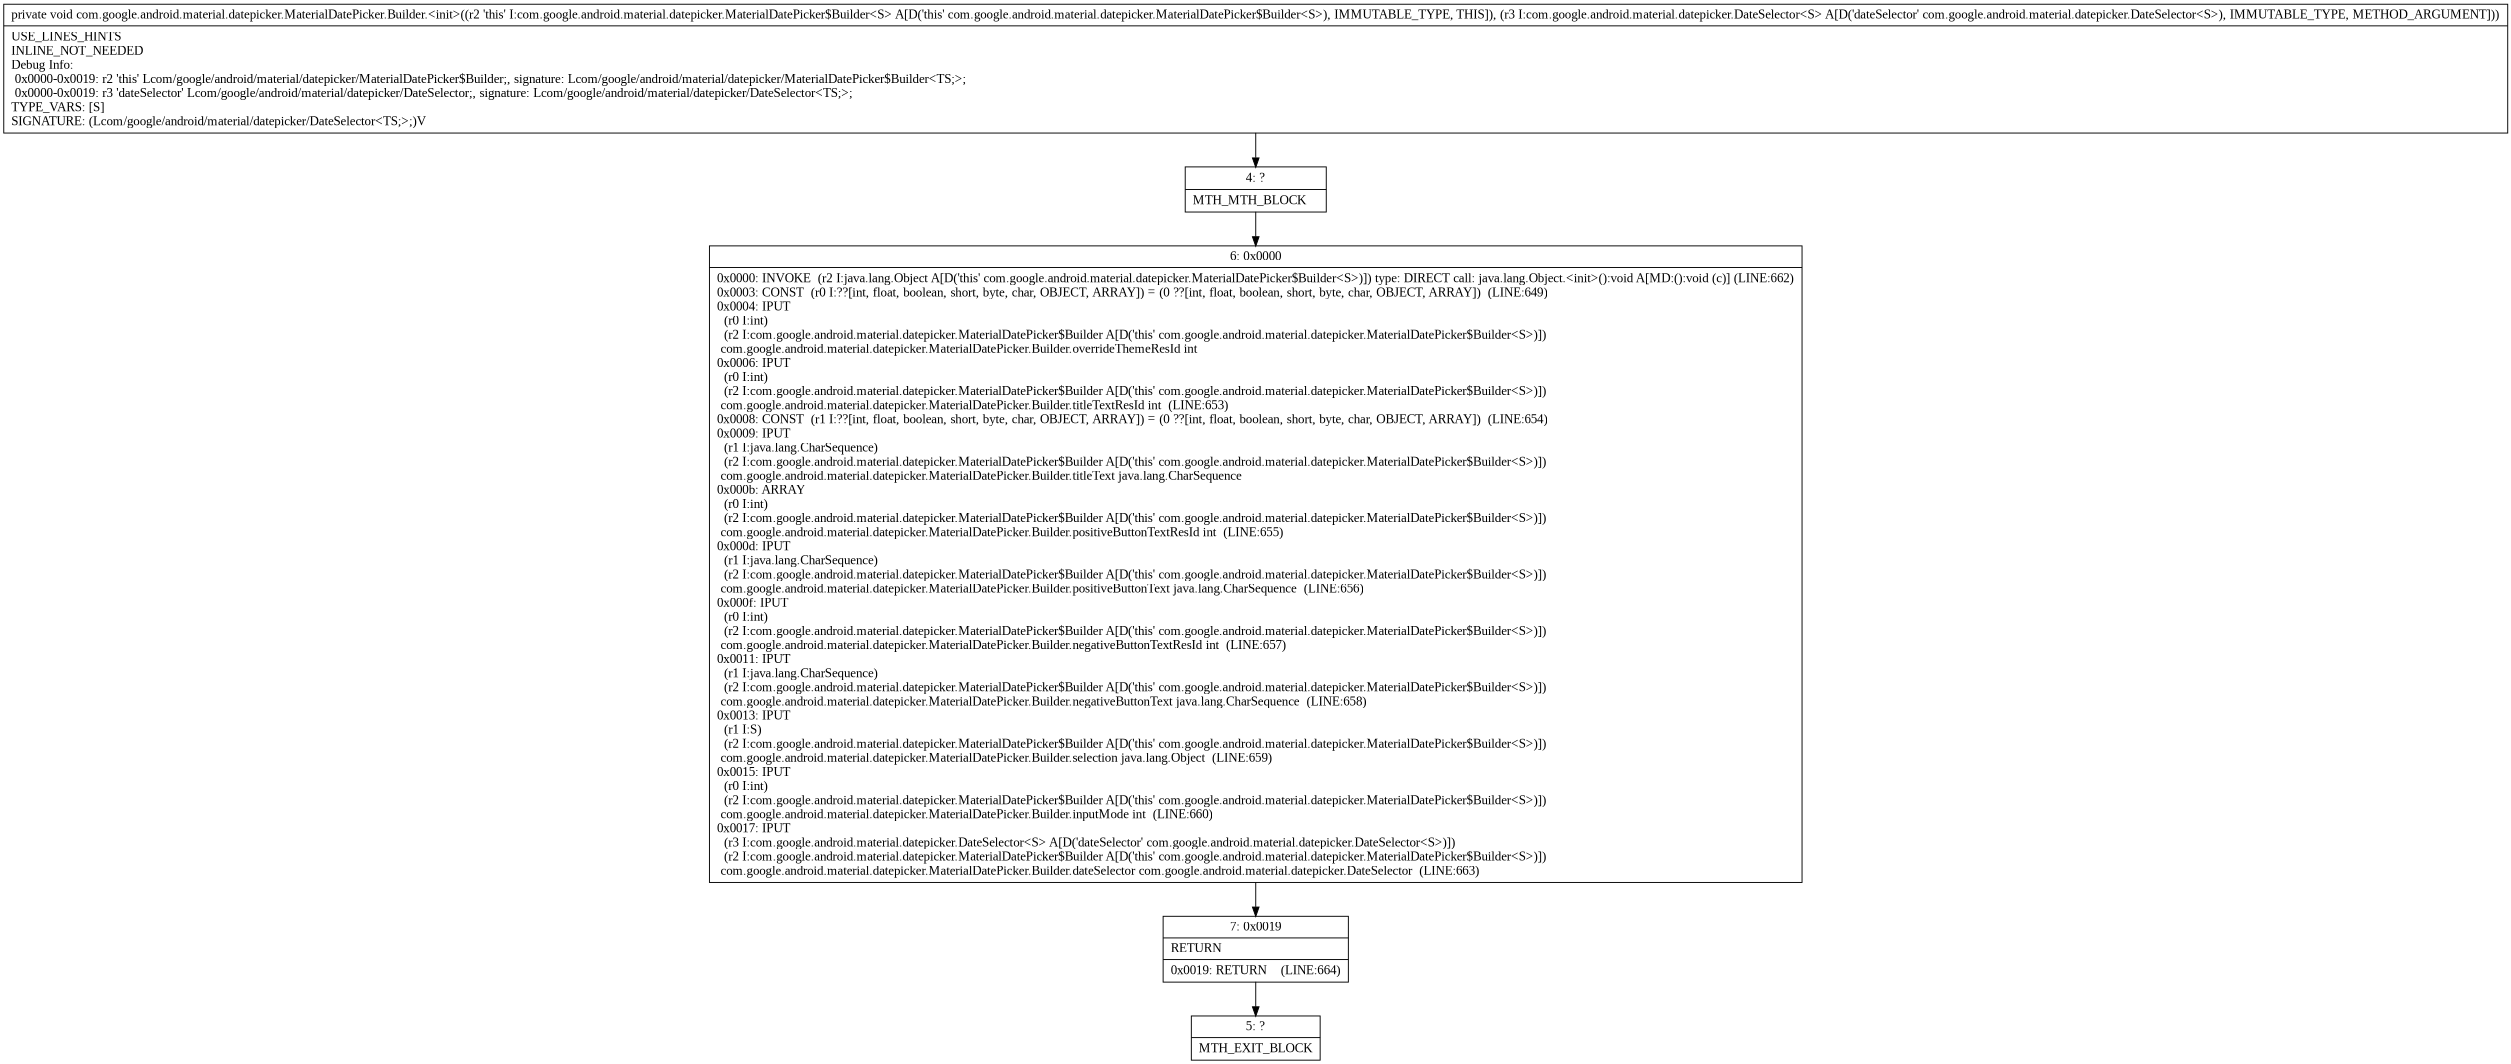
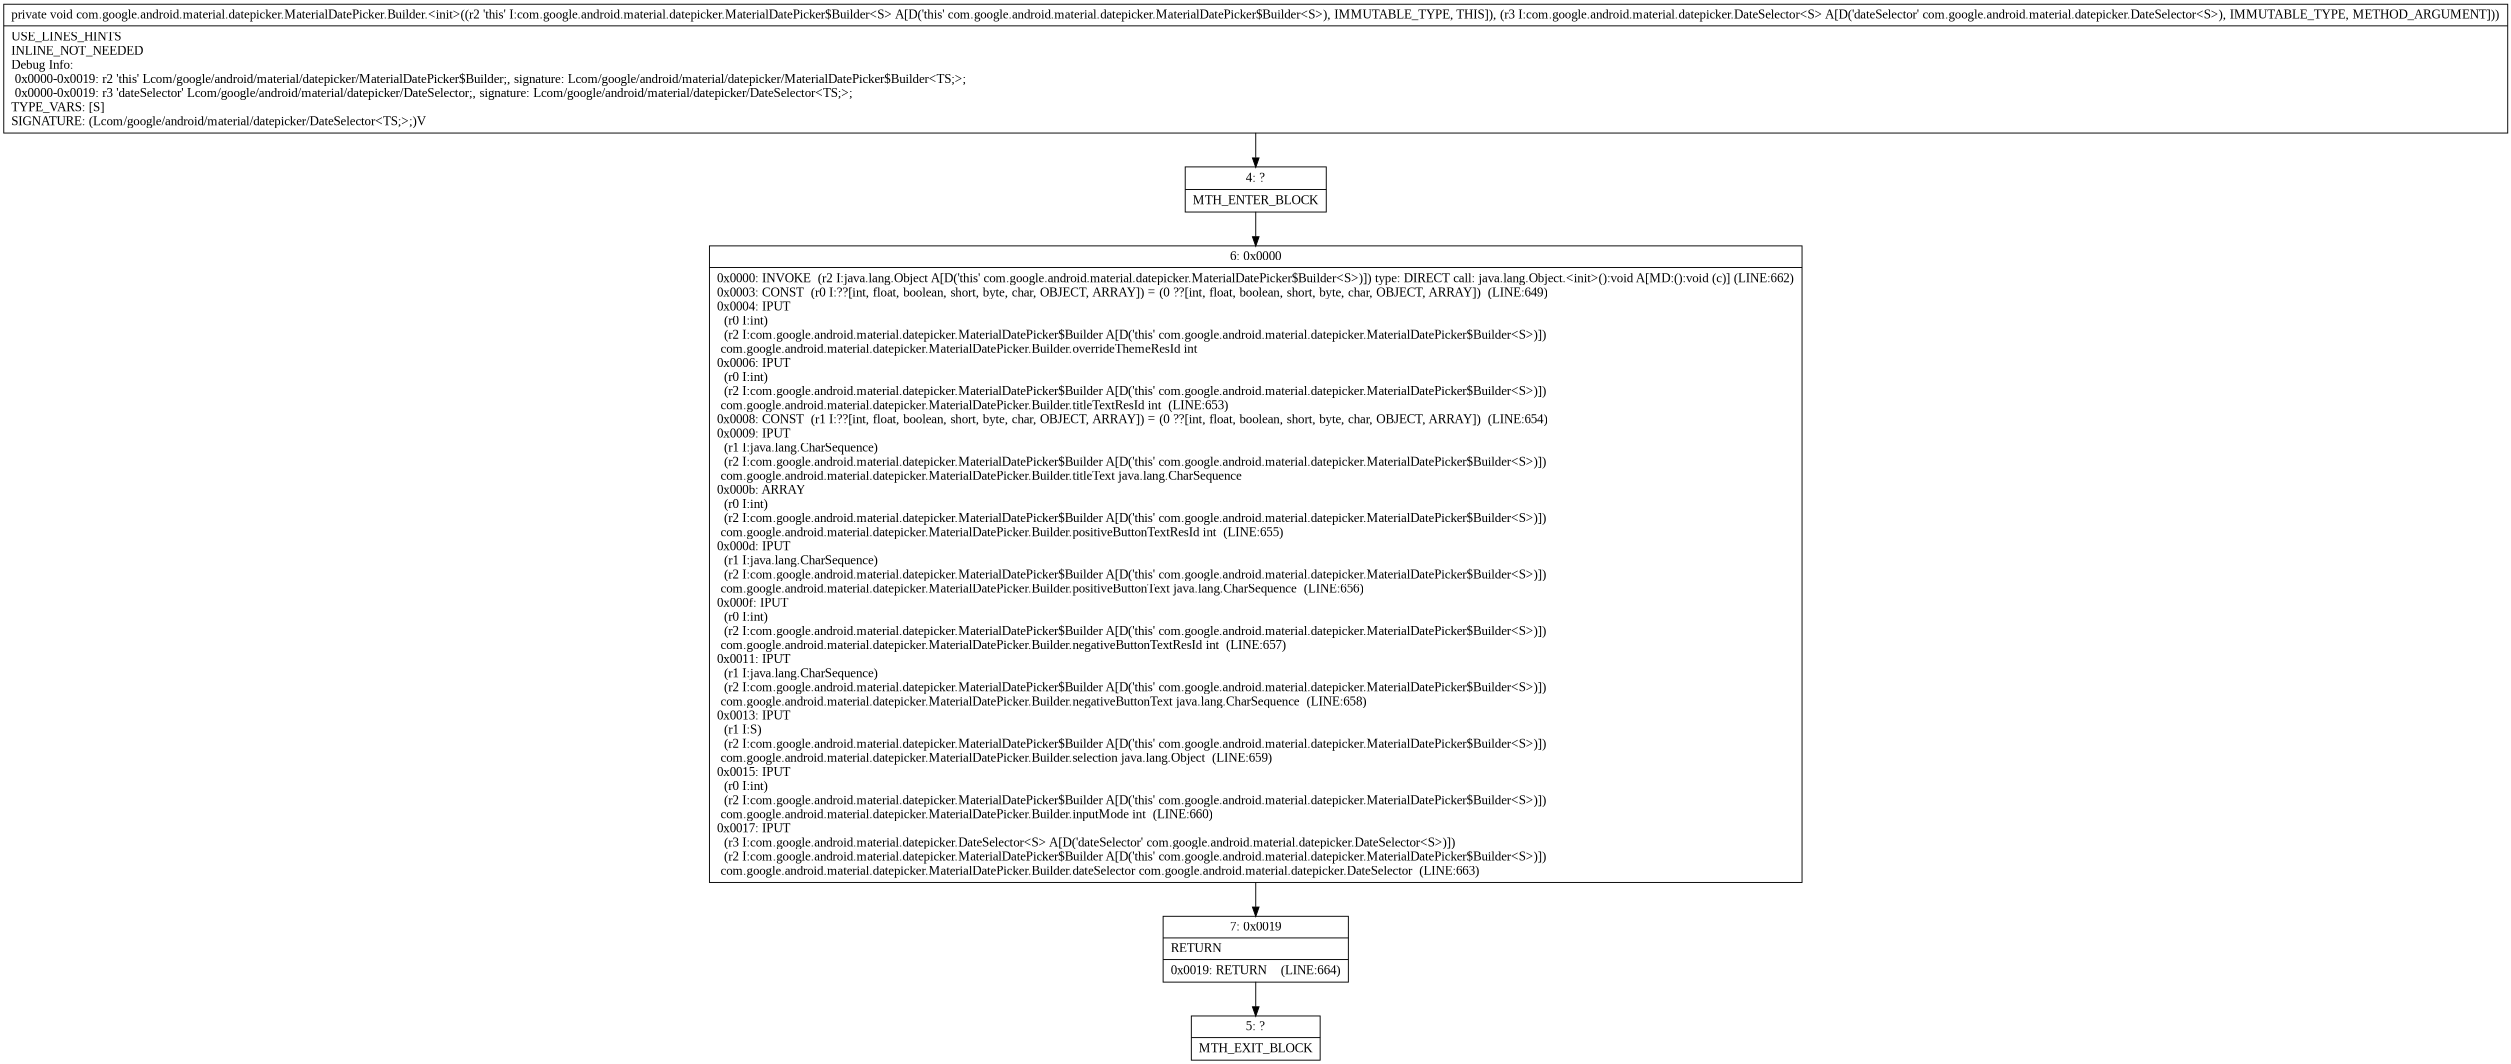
node "4: ?": text "MTH_MTH_BLOCK" -> "MTH_ENTER_BLOCK"
